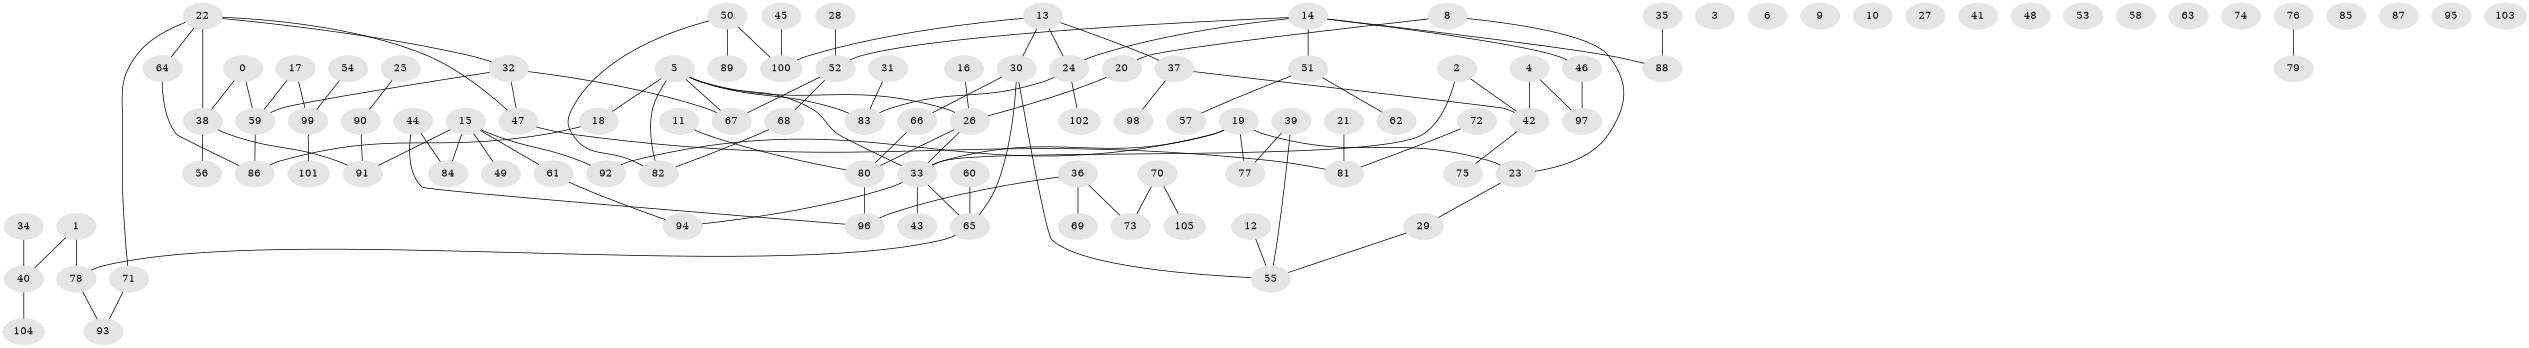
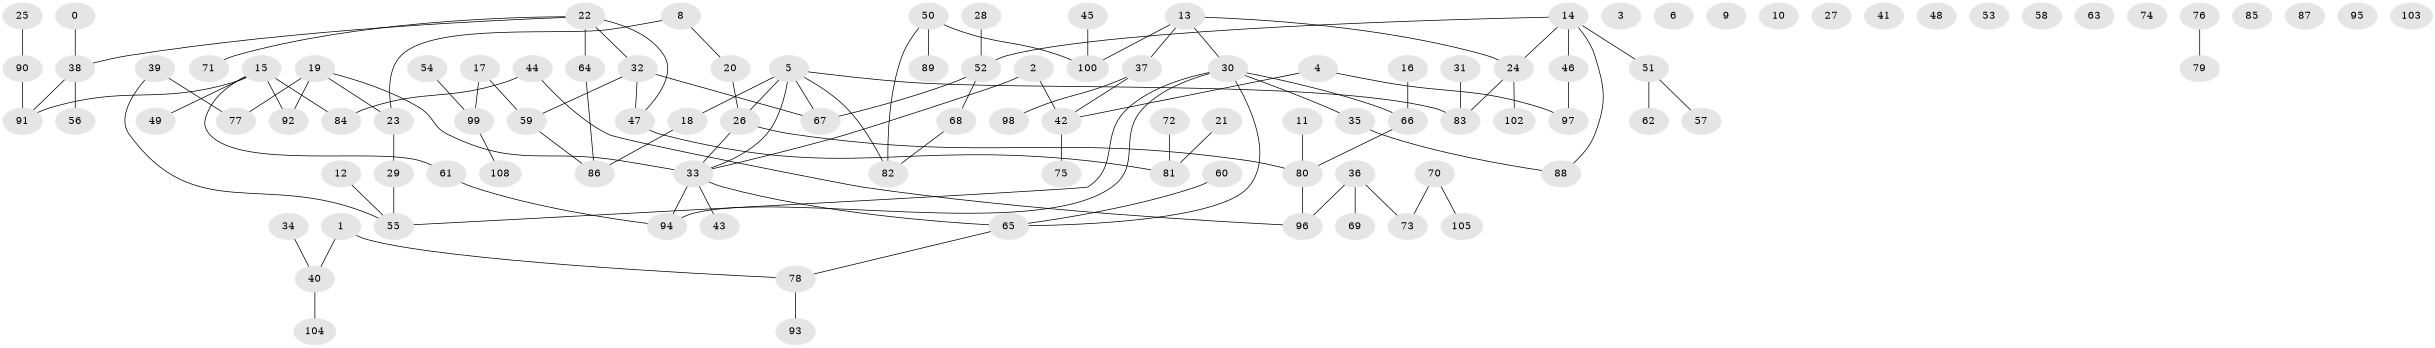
edge "16" -- "26": now "16" -- "66"
edge "0" -- "59": removed
edge "30" -- "35": added
node "101": label "101" -> "108"
edge "30" -- "94": added
edge "71" -- "93": removed
